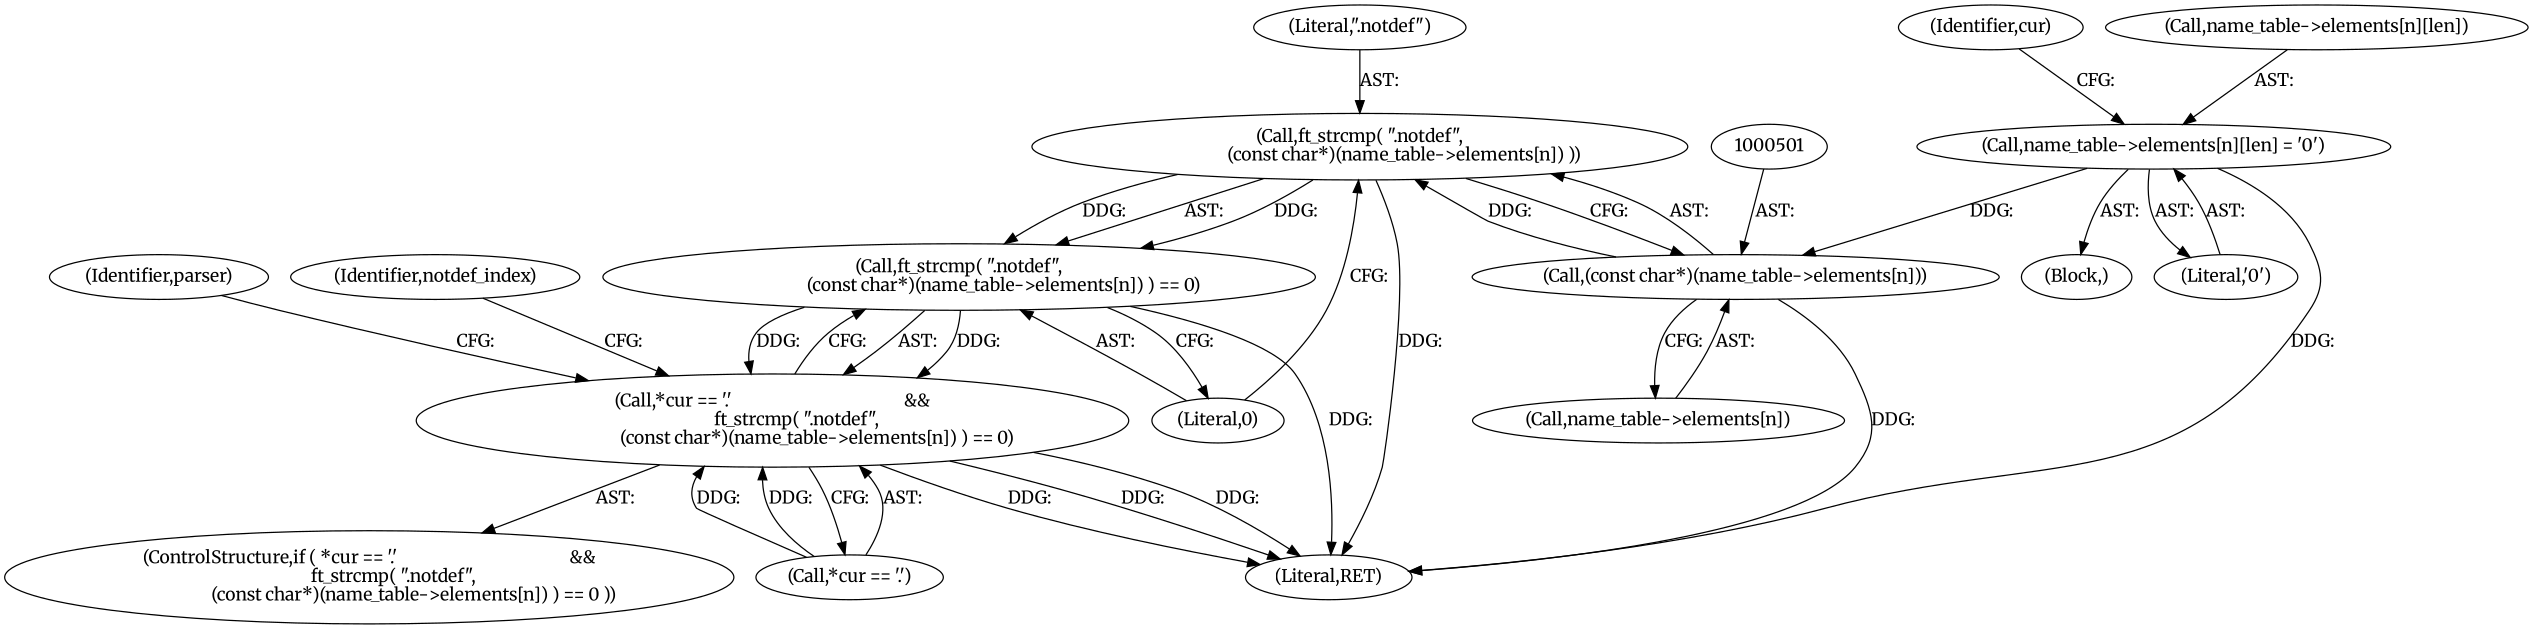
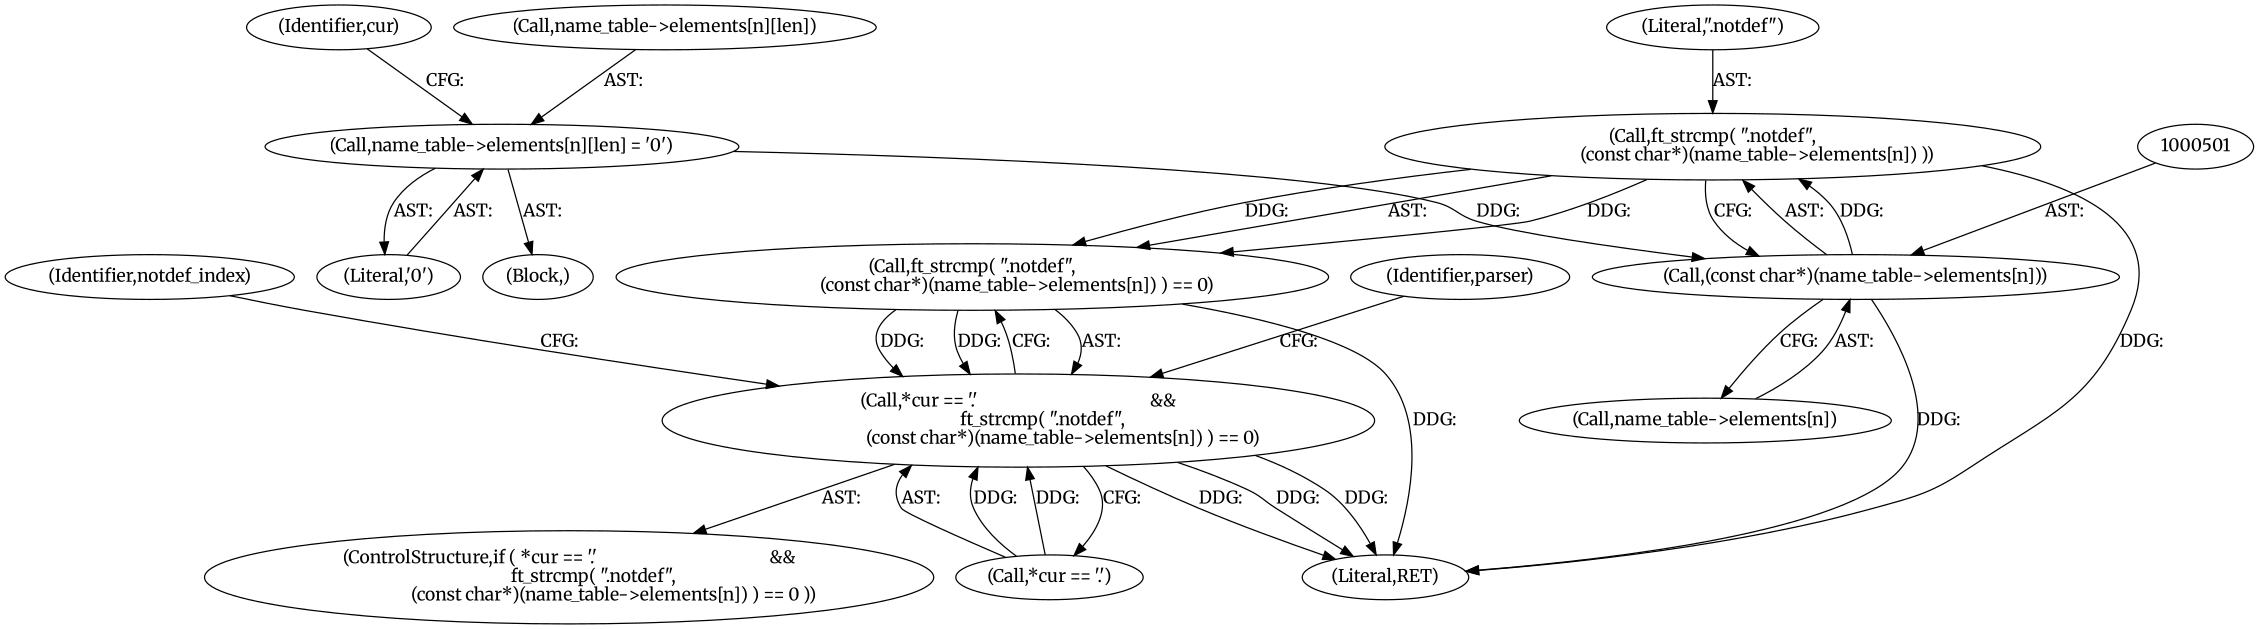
node "(Literal,0)": removed
edge "(Call,name_table->elements[n][len] = '0')" -> "(Literal,RET)": removed, label "DDG:"
